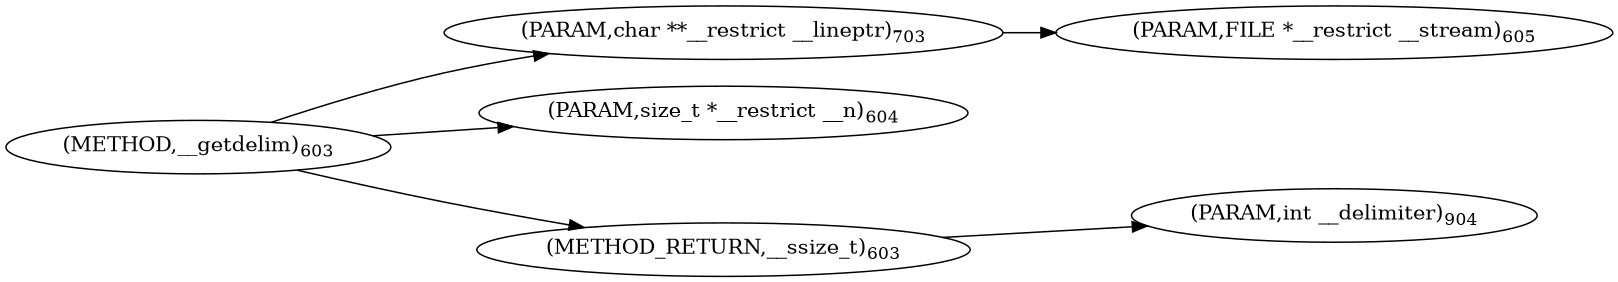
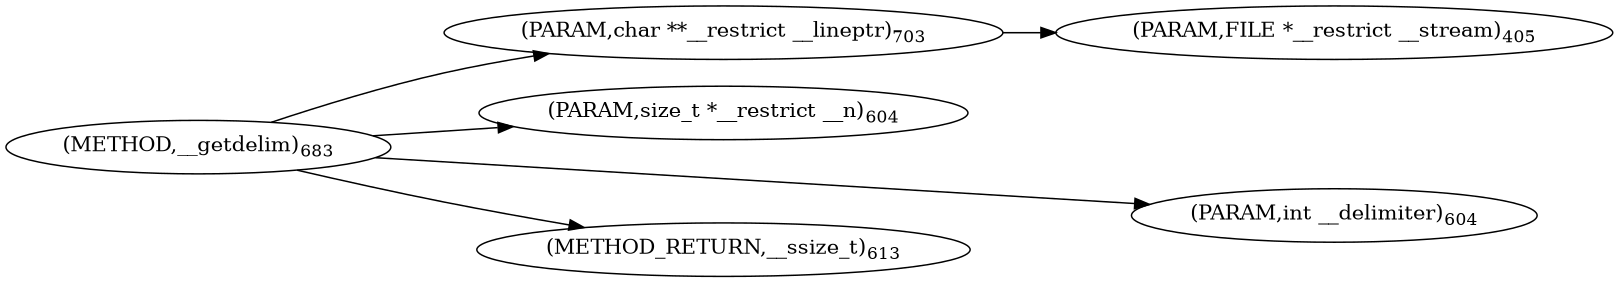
node "(PARAM,FILE *__restrict __stream)": text "605" -> "405"
node "(METHOD,__getdelim)": text "603" -> "683"
node "(PARAM,int __delimiter)": text "904" -> "604"
edge "(METHOD_RETURN,__ssize_t)" -> "(PARAM,int __delimiter)": now "(METHOD,__getdelim)" -> "(PARAM,int __delimiter)"
node "(METHOD_RETURN,__ssize_t)": text "603" -> "613"
